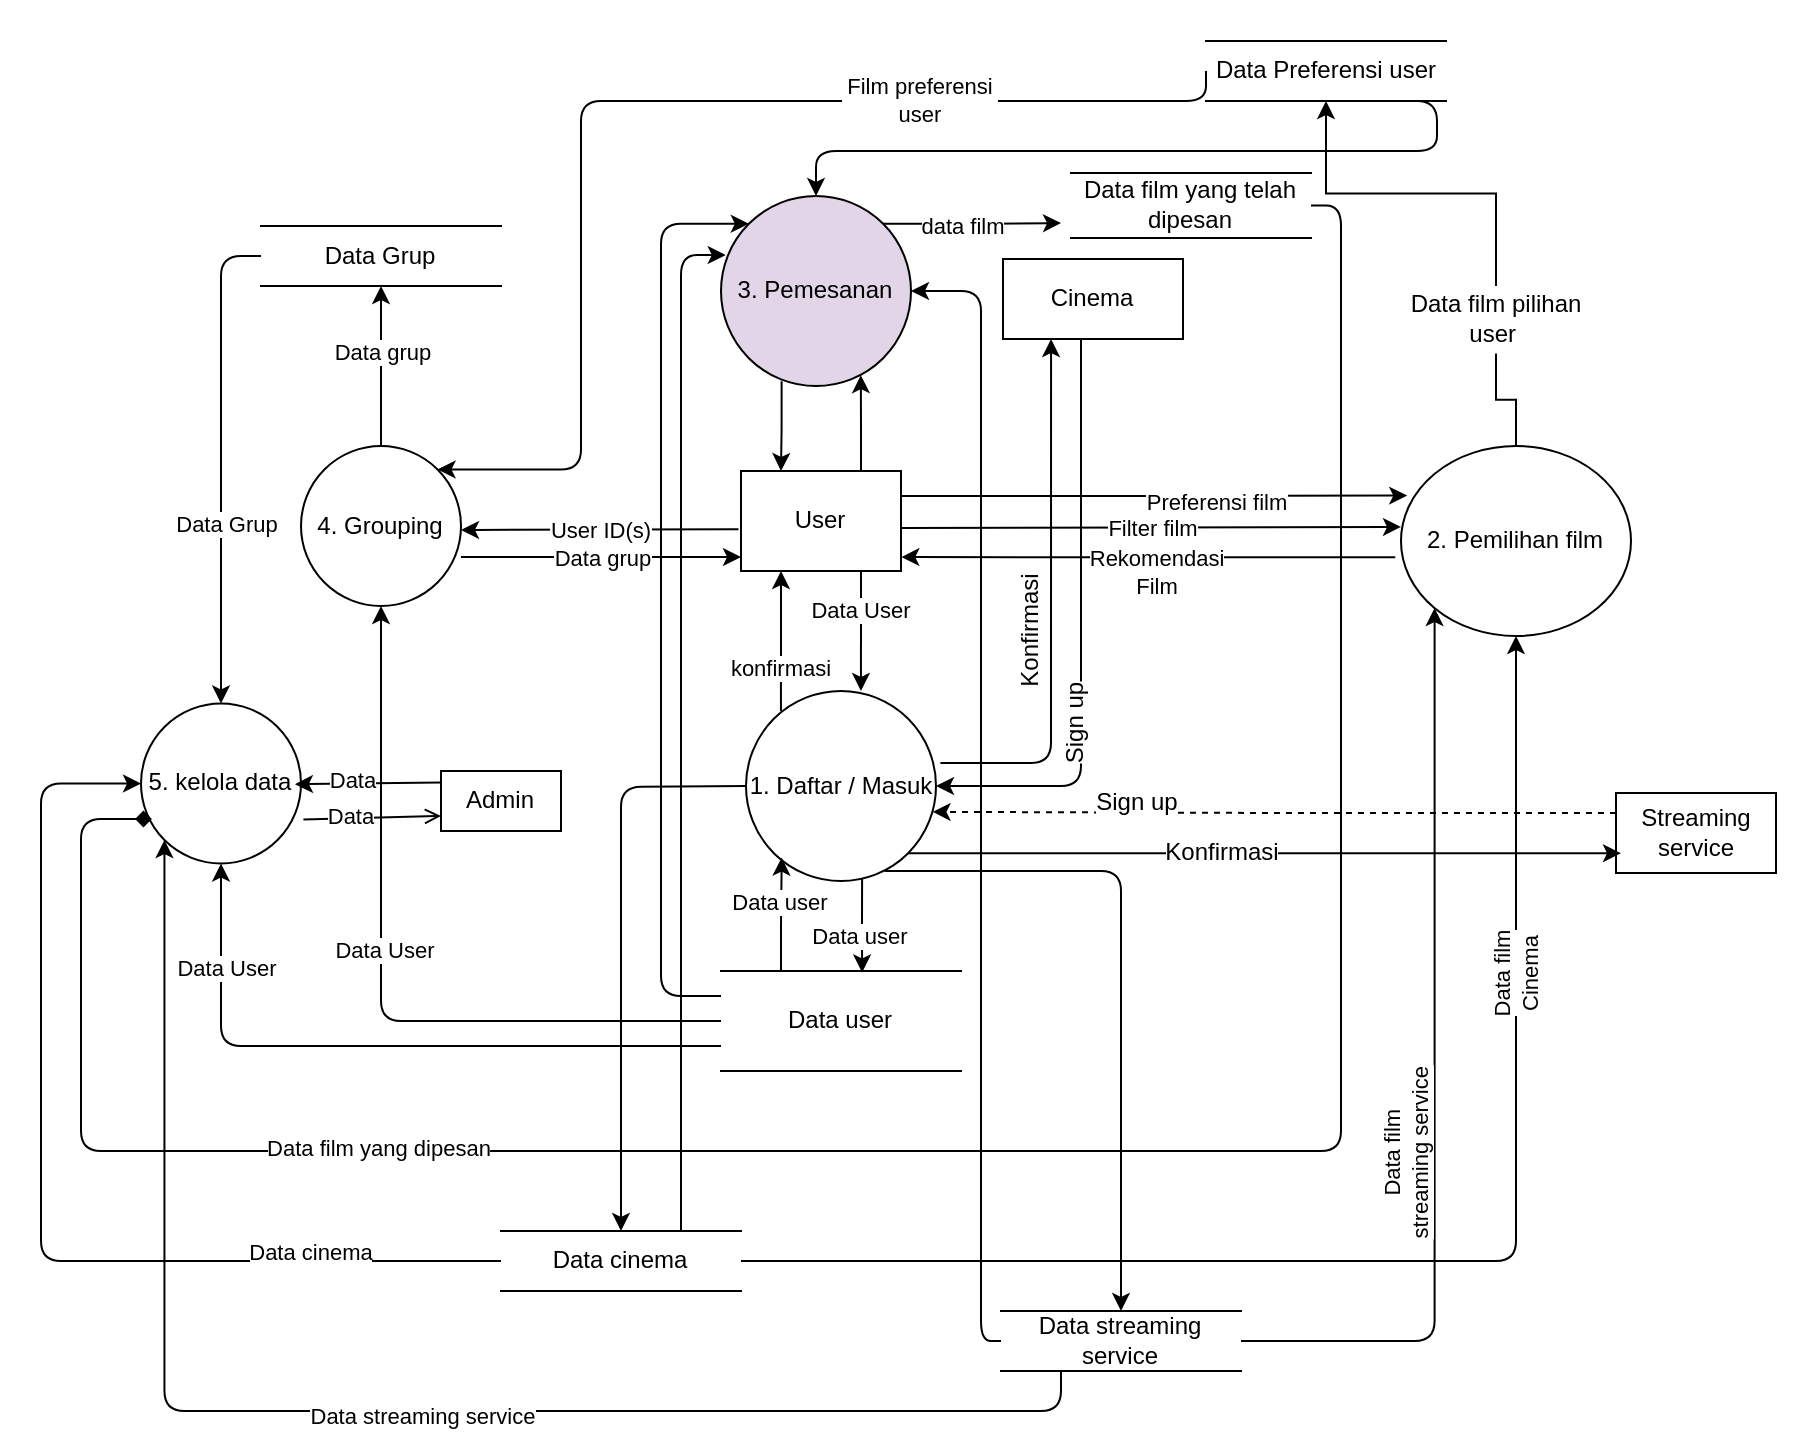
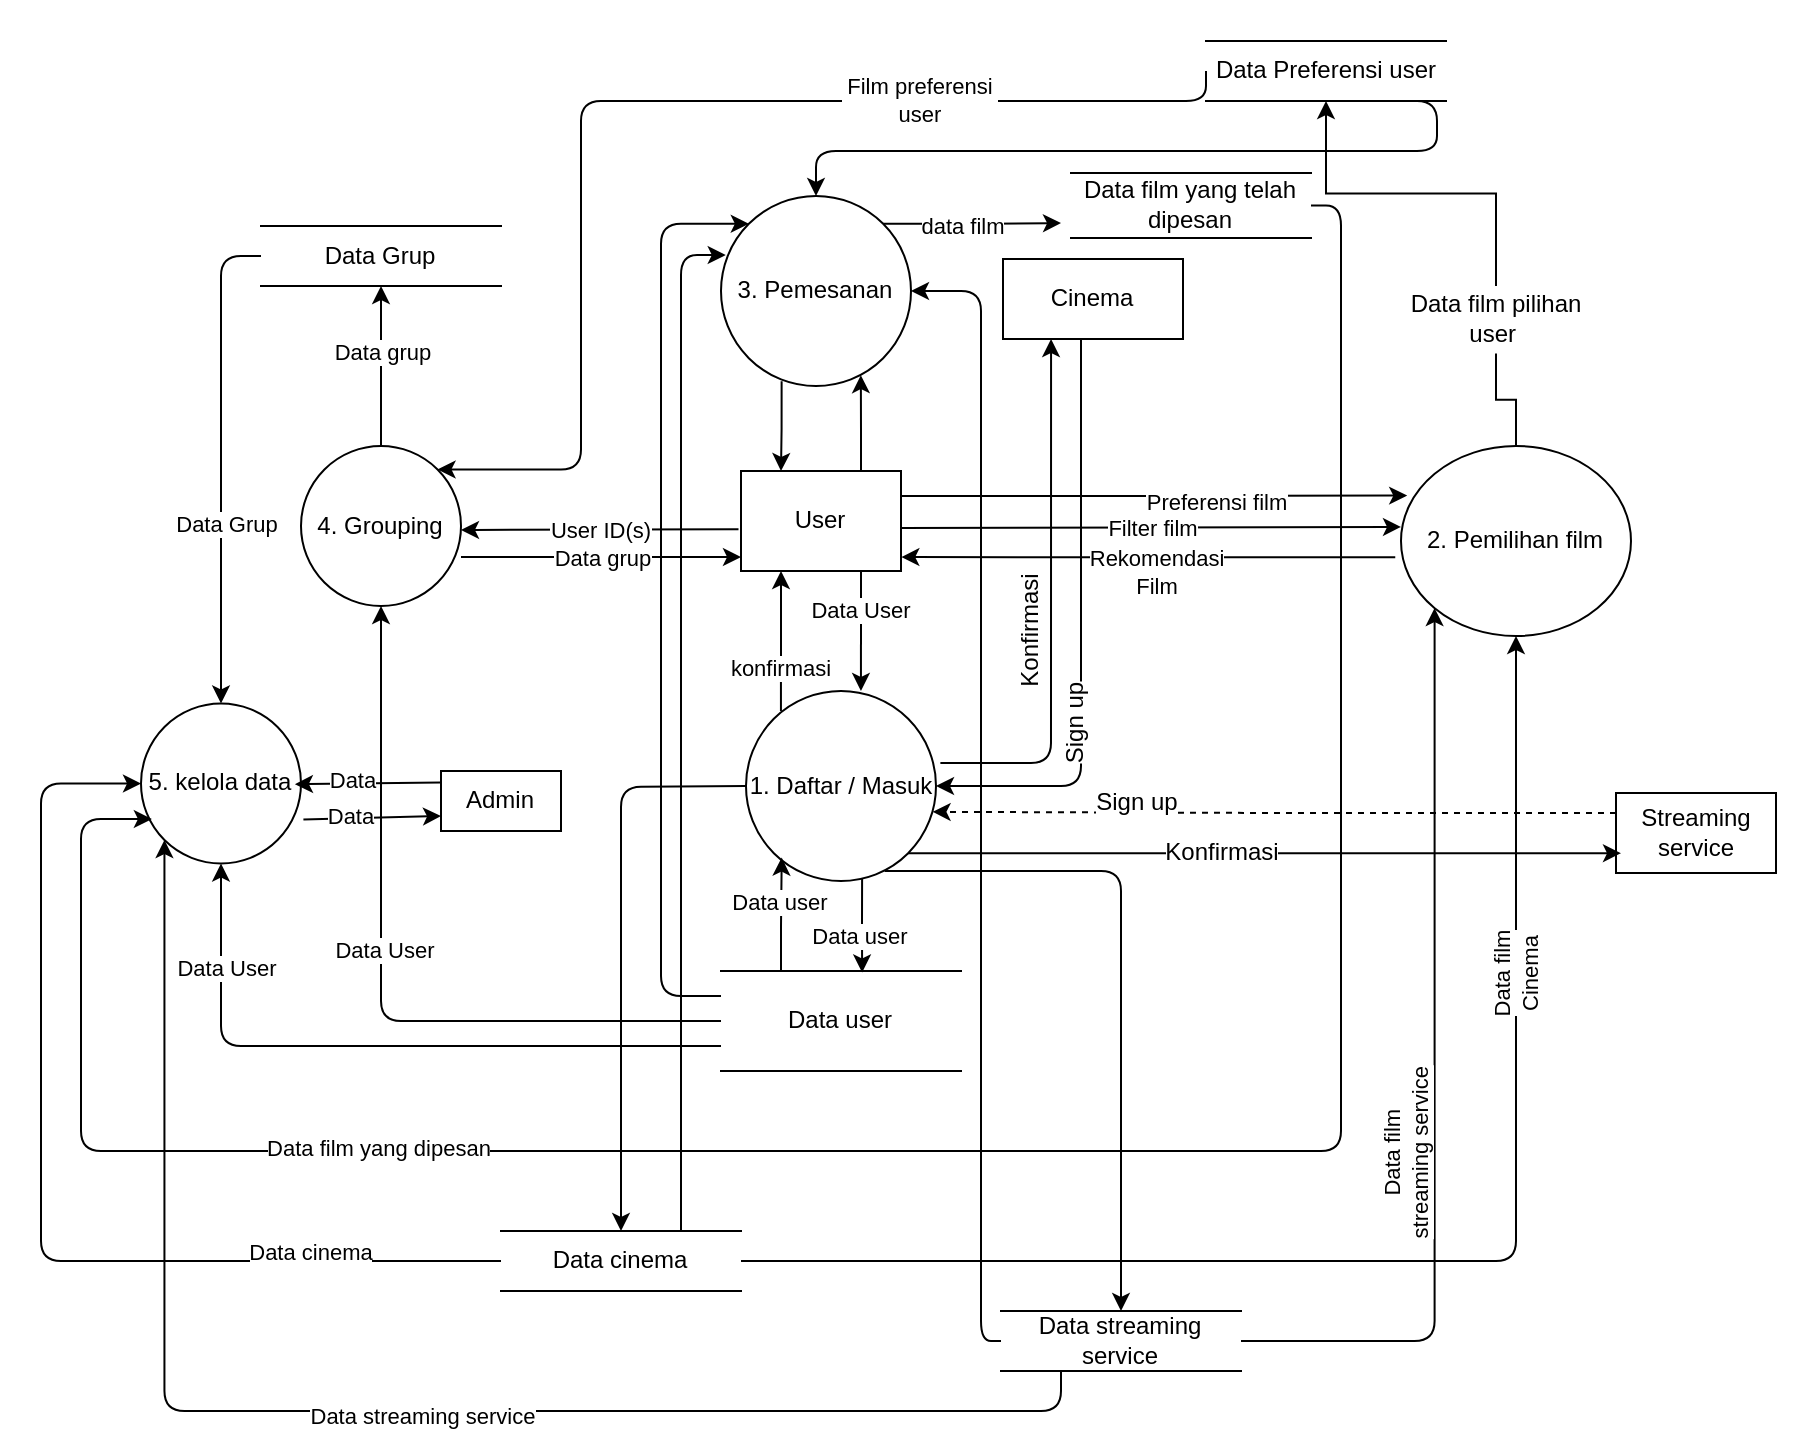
node "3. Pemesanan": fillcolor #e1d5e7 -> #ffffff
edge "5. kelola data" -> "Admin": arrowhead open -> classic
edge "Data film yang telah dipesan" -> "5. kelola data": arrowhead diamond -> classic
